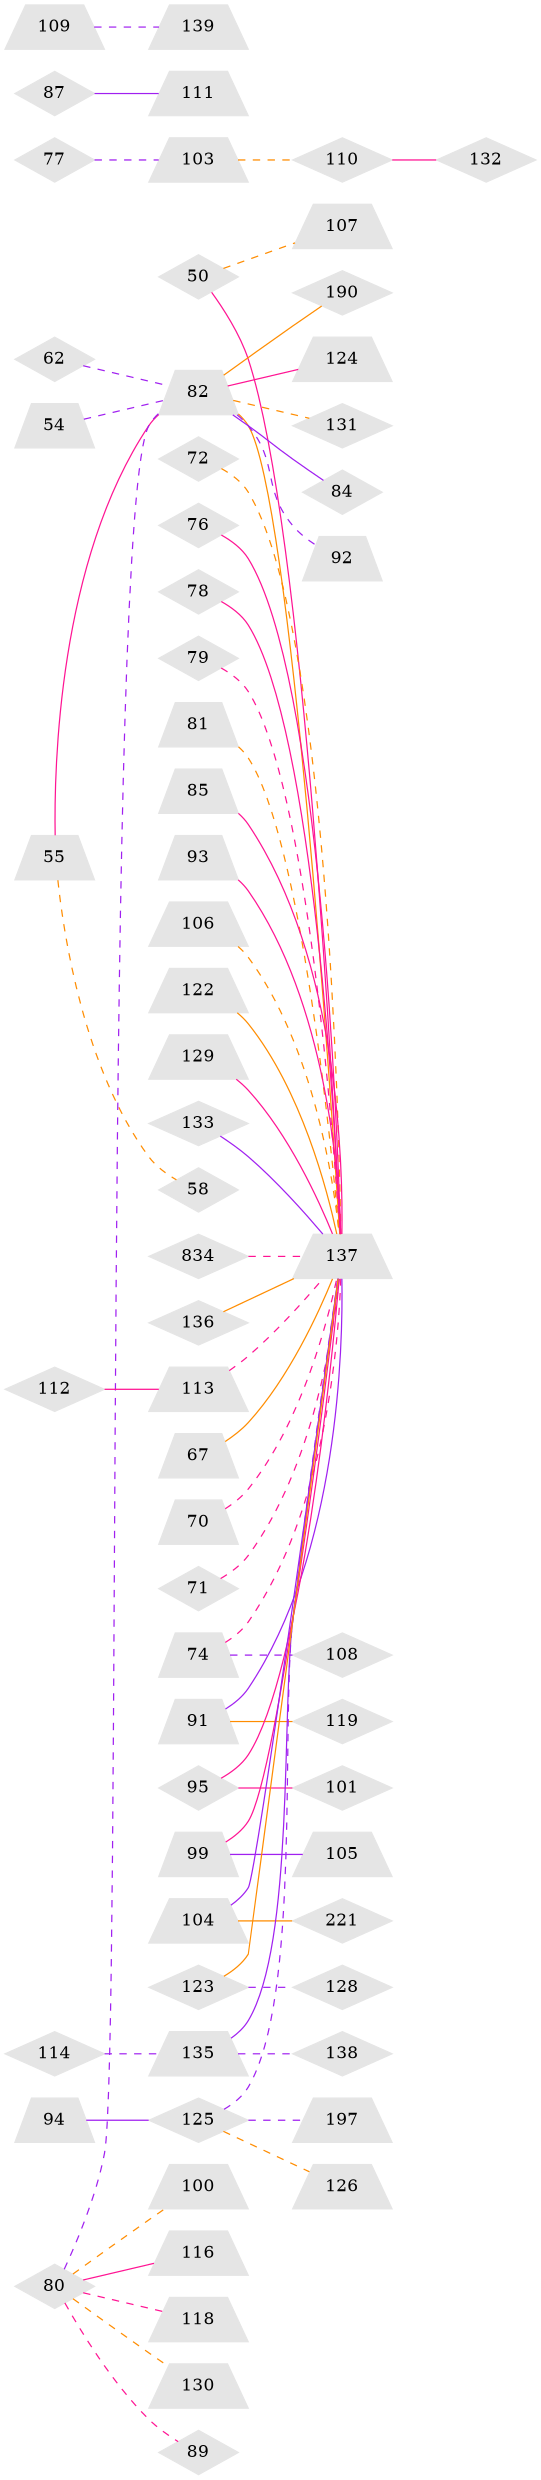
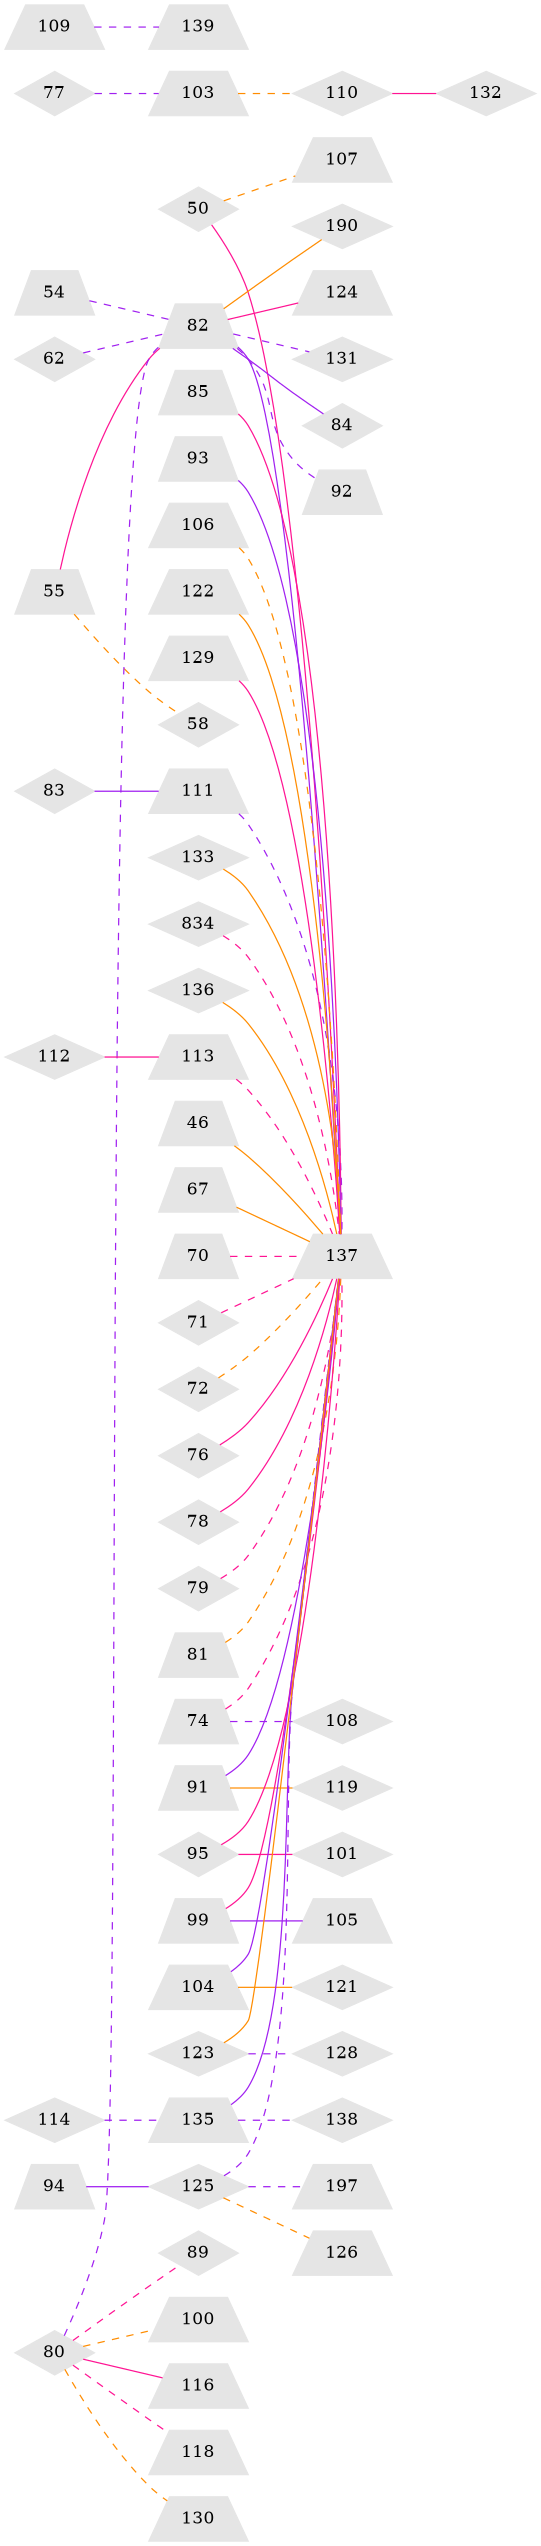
node "87": label "87" -> "83"
edge "82" -- "131": color darkorange -> purple
edge "82" -- "137": color darkorange -> purple
edge "111" -- "137": added
edge "93" -- "137": color deeppink -> purple
node "46": added
edge "133" -- "137": color purple -> darkorange
node "221": label "221" -> "121"
